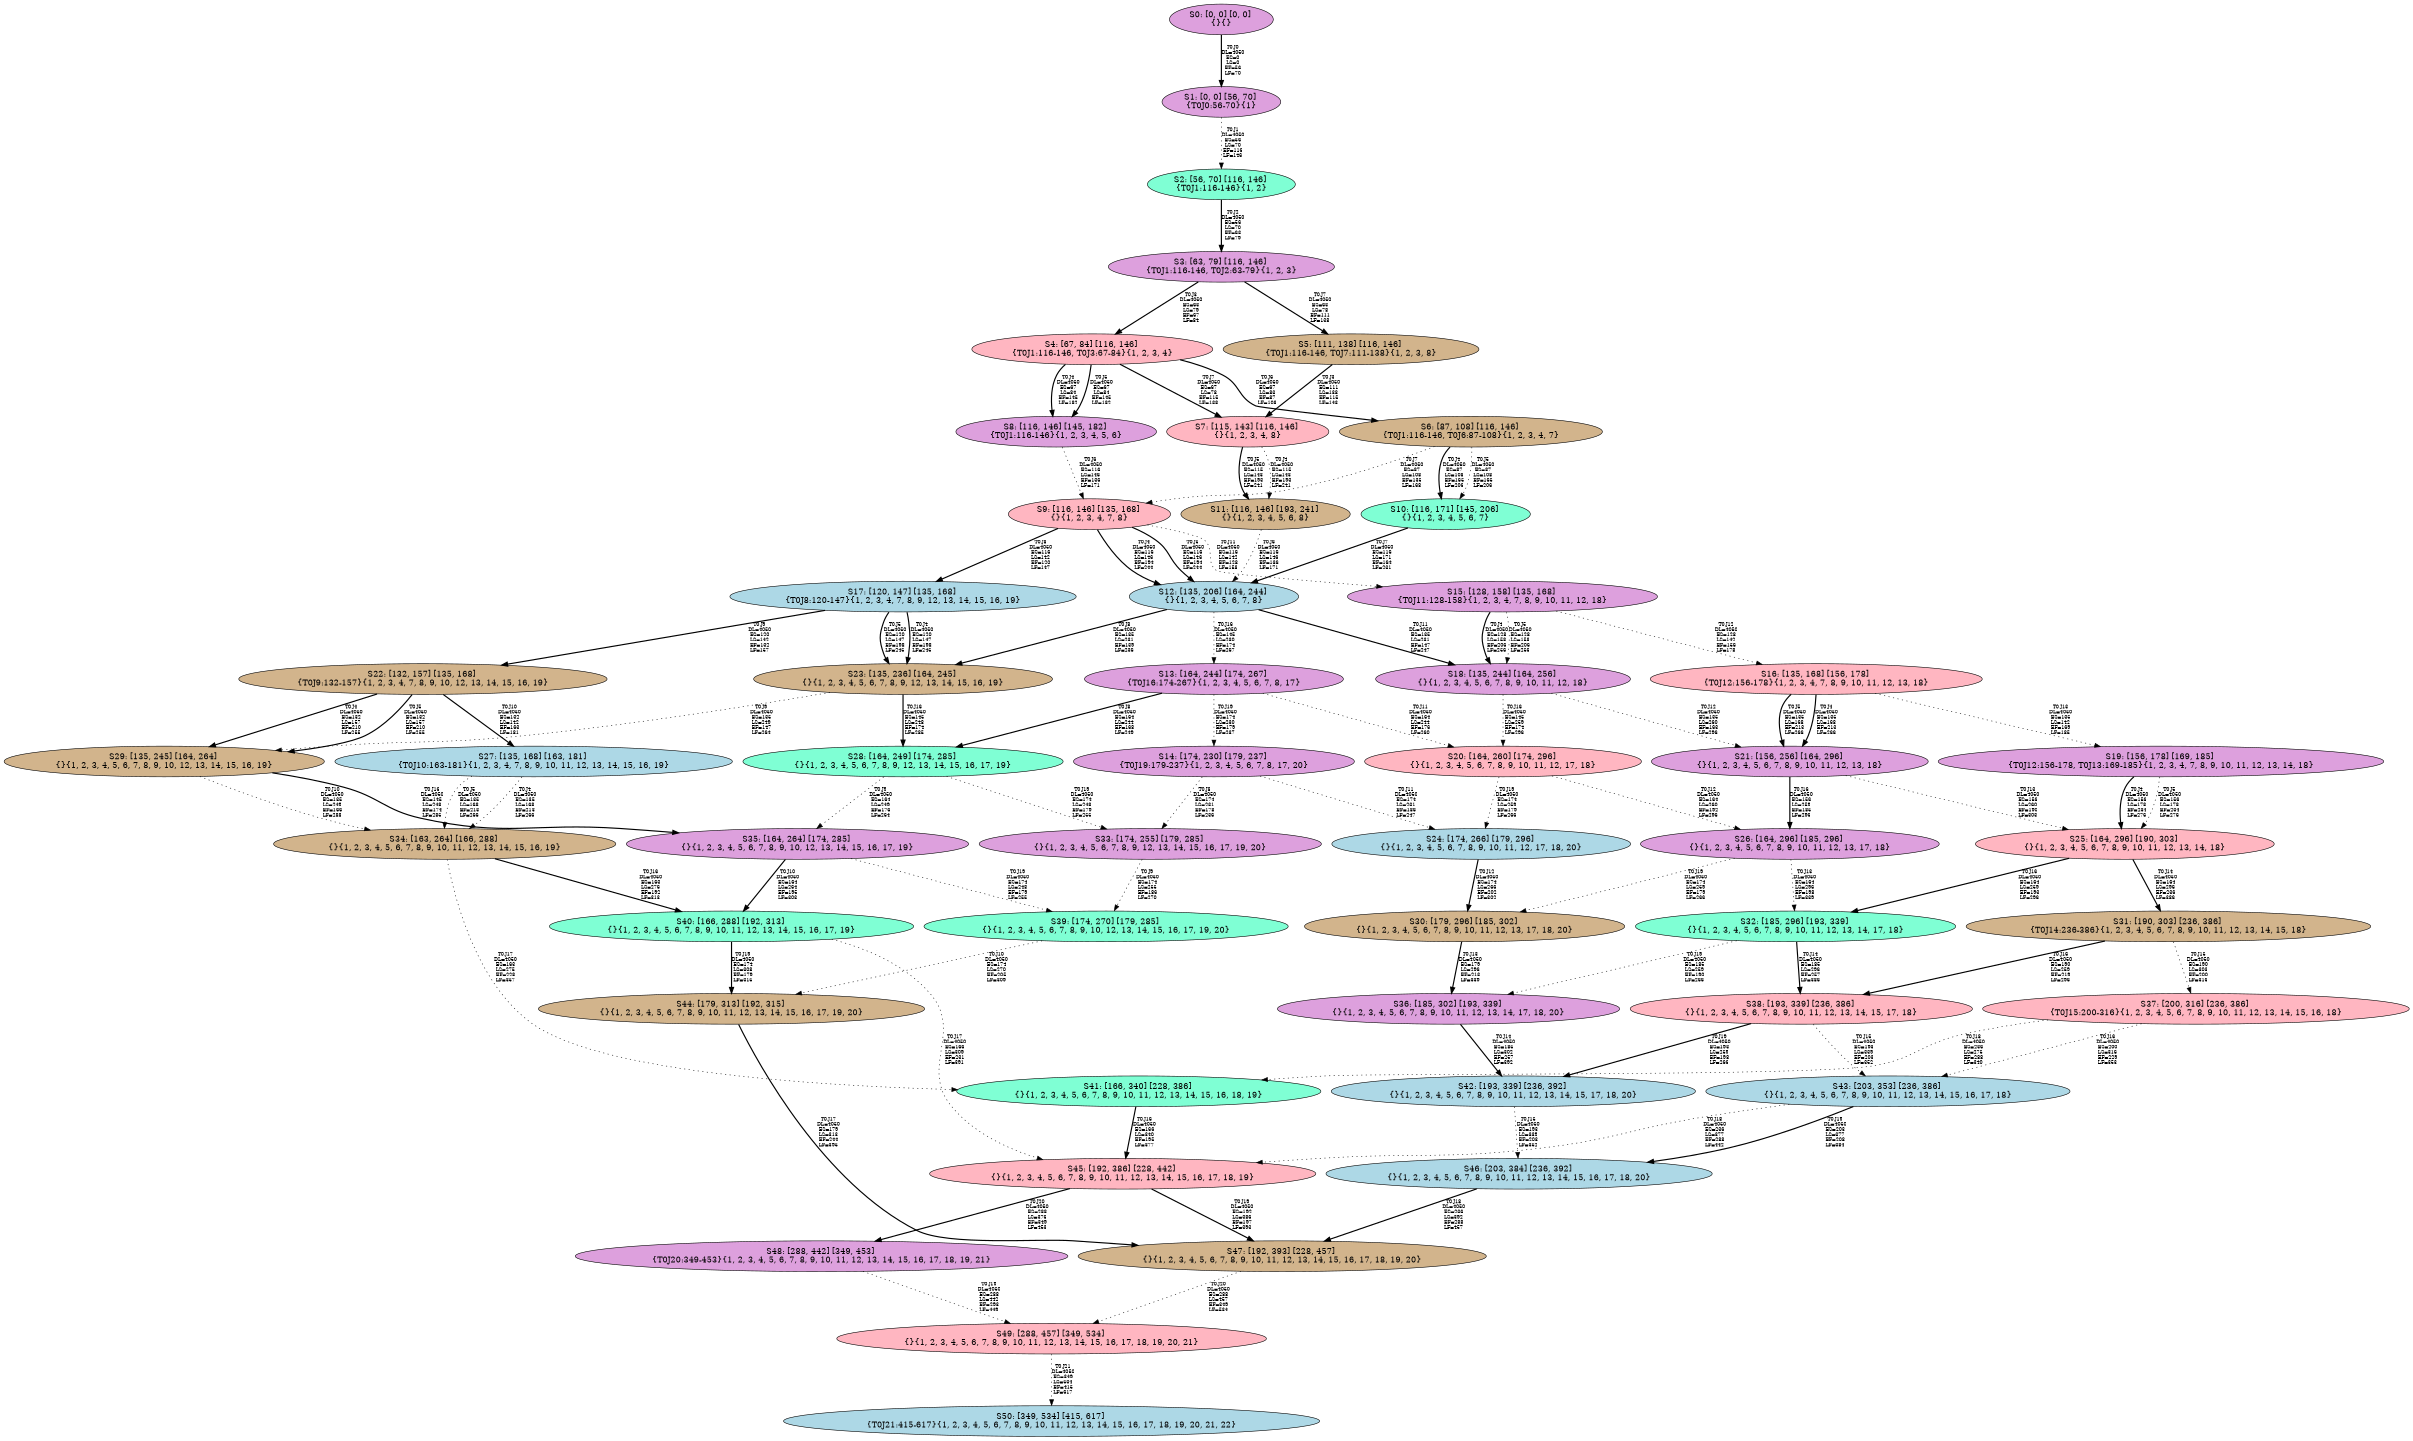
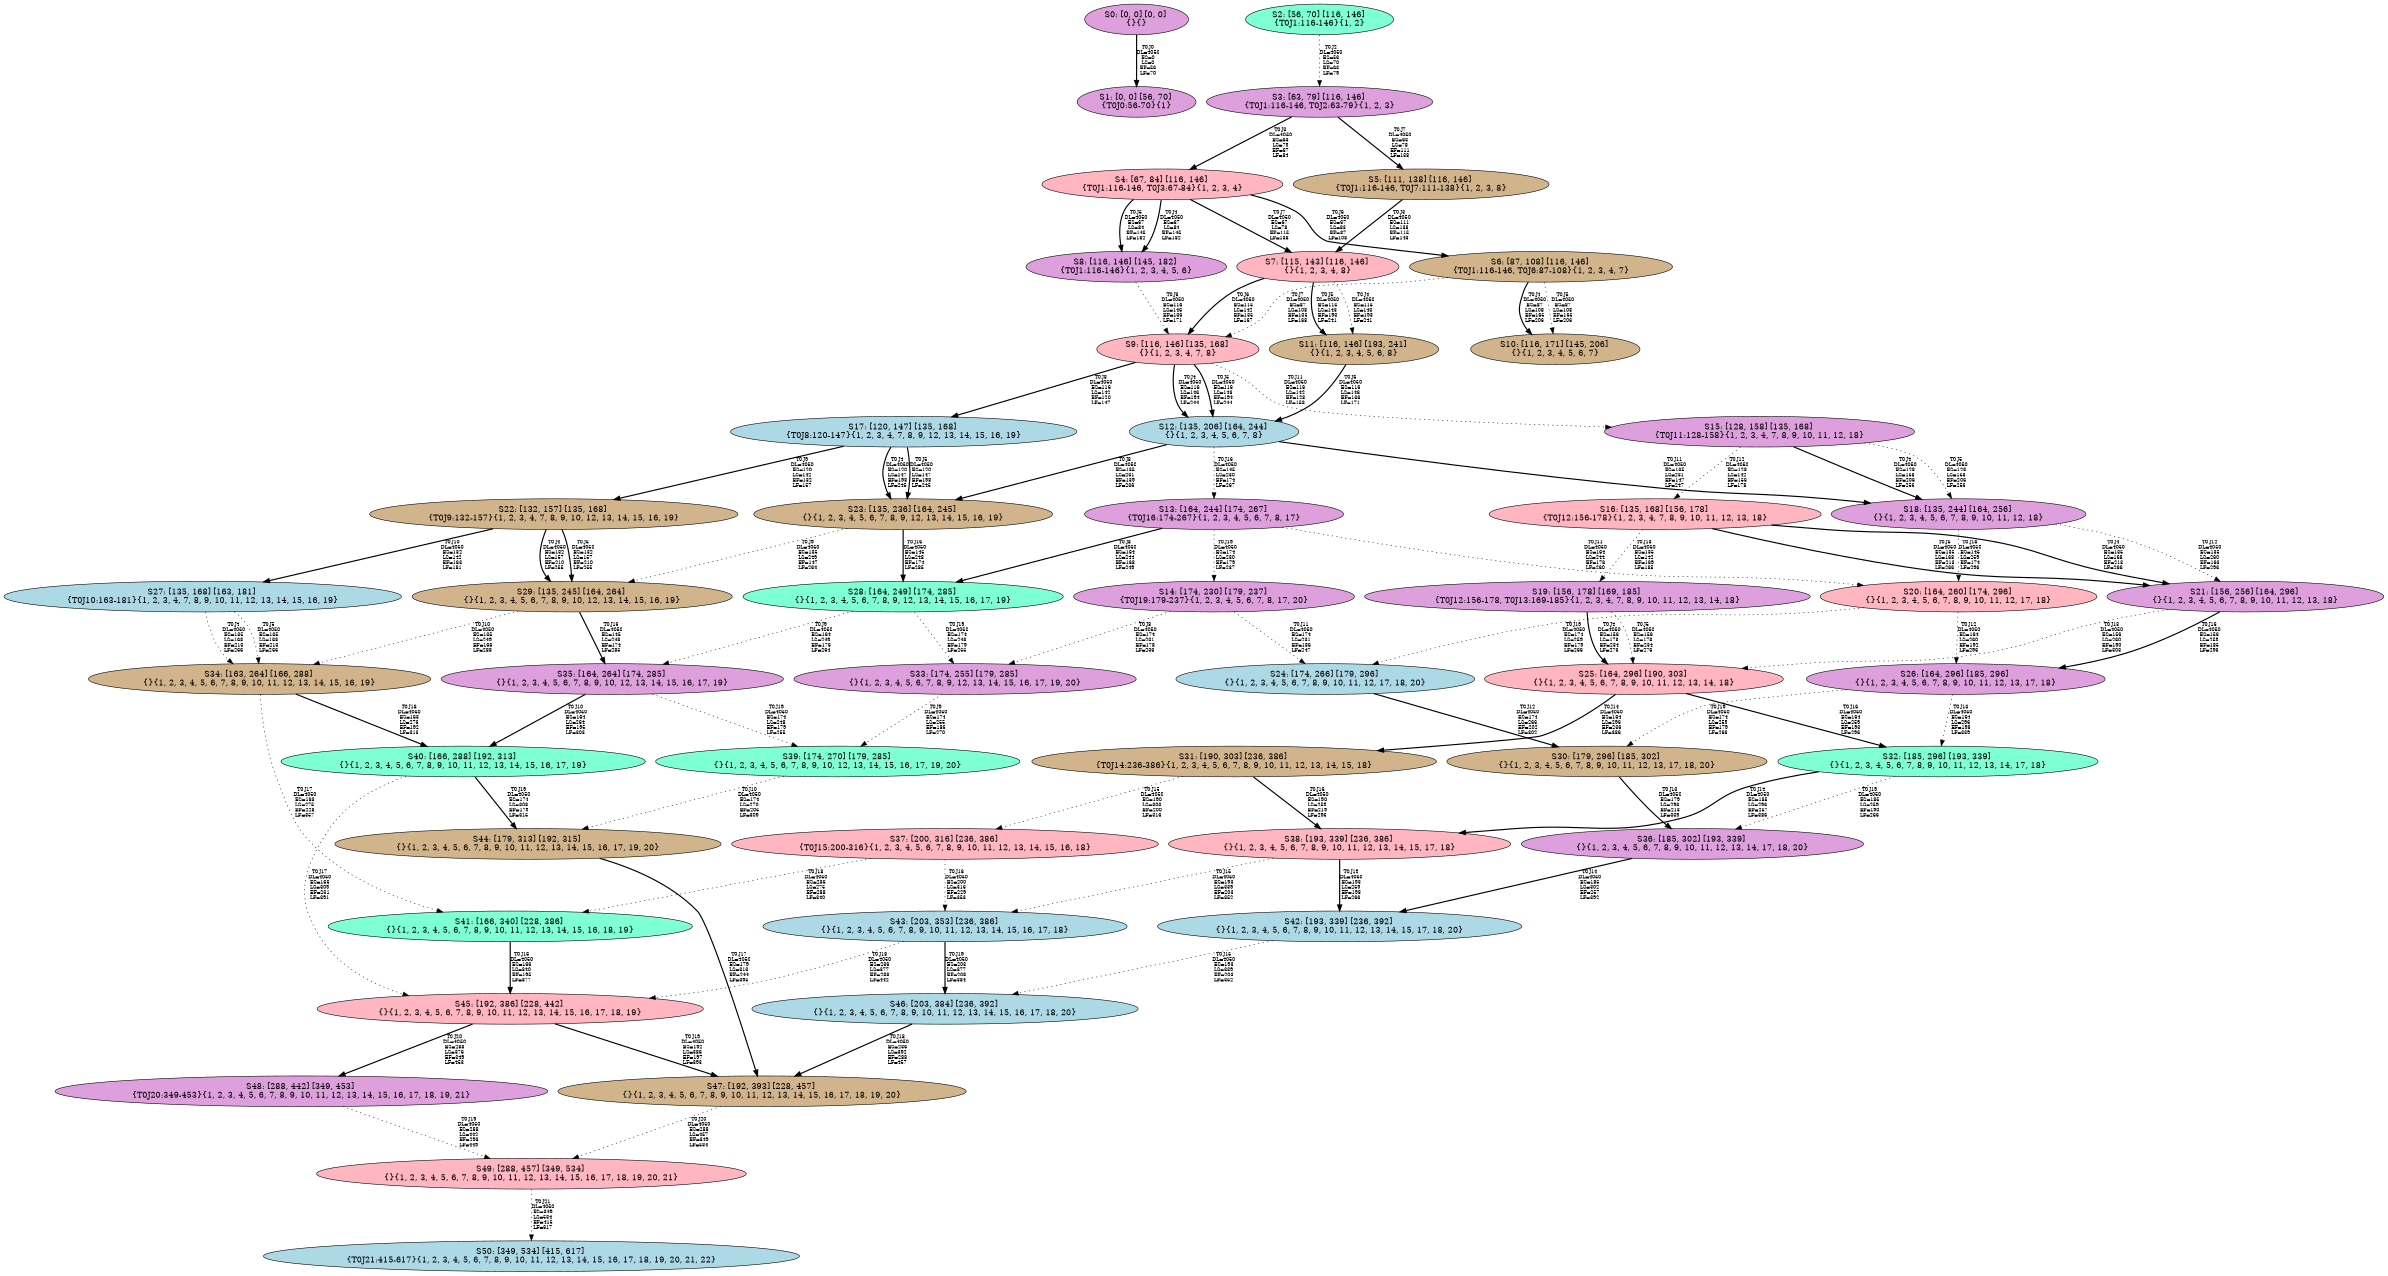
edge "S1: [0, 0] [56, 70] {T0J0:56-70}{1}" -> "S2: [56, 70] [116, 146] {T0J1:116-146}{1, 2}": removed, label "T0 J1 DL=4050 ES=56 LS=70 EF=116 LF=146"
edge "S2: [56, 70] [116, 146] {T0J1:116-146}{1, 2}" -> "S3: [63, 79] [116, 146] {T0J1:116-146, T0J2:63-79}{1, 2, 3}": style bold -> dotted
edge "S7: [115, 143] [116, 146] {}{1, 2, 3, 4, 8}" -> "S9: [116, 146] [135, 168] {}{1, 2, 3, 4, 7, 8}": added, label "T0 J6 DL=4050 ES=115 LS=142 EF=135 LF=167"
node "S10: [116, 171] [145, 206] {}{1, 2, 3, 4, 5, 6, 7}": fillcolor aquamarine -> tan
edge "S10: [116, 171] [145, 206] {}{1, 2, 3, 4, 5, 6, 7}" -> "S12: [135, 206] [164, 244] {}{1, 2, 3, 4, 5, 6, 7, 8}": removed, label "T0 J7 DL=4050 ES=116 LS=171 EF=164 LF=231"
edge "S11: [116, 146] [193, 241] {}{1, 2, 3, 4, 5, 6, 8}" -> "S12: [135, 206] [164, 244] {}{1, 2, 3, 4, 5, 6, 7, 8}": style dotted -> bold
